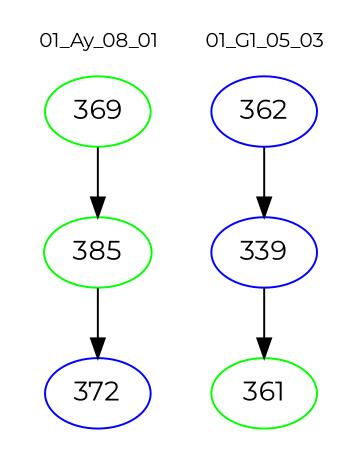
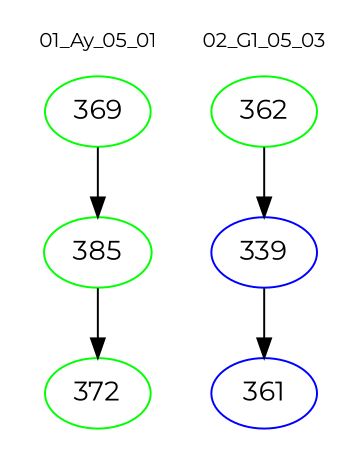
cluster "01_Ay_08_01": label "01_Ay_08_01" -> "01_Ay_05_01"
cluster "01_G1_05_03": label "01_G1_05_03" -> "02_G1_05_03"
node "362": color blue -> green
node "372": color blue -> green
node "361": color green -> blue
